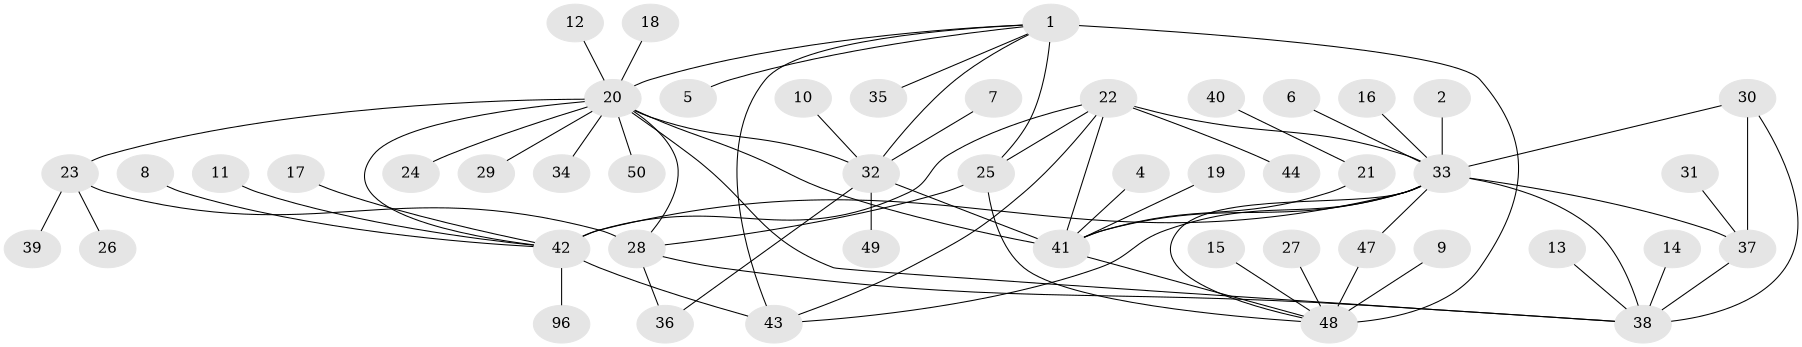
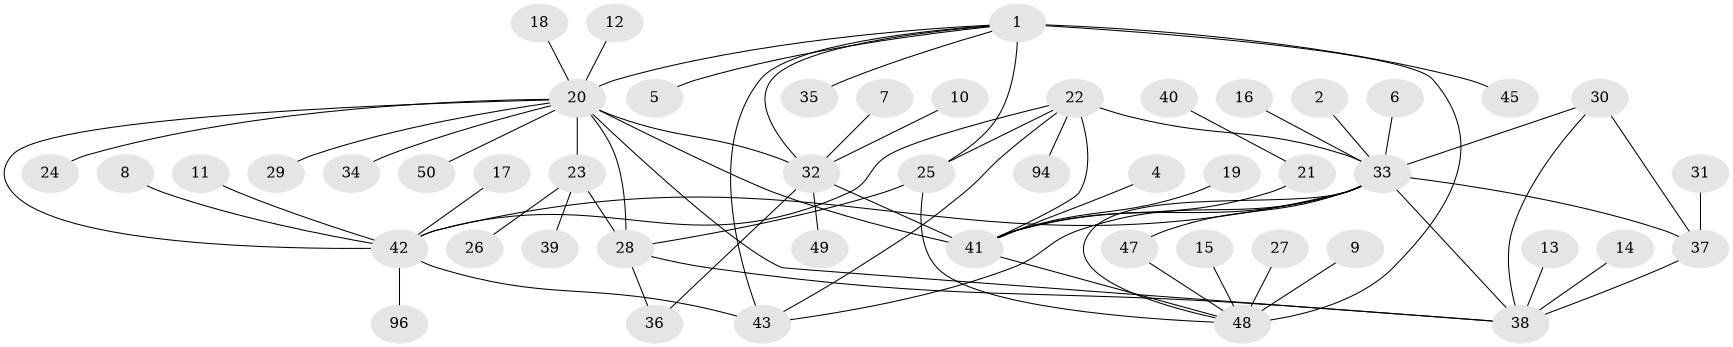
node "45": added
node "44": label "44" -> "94"
